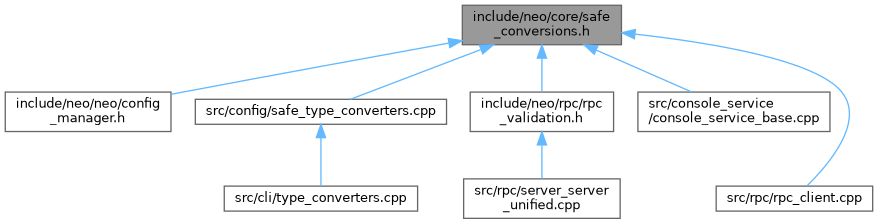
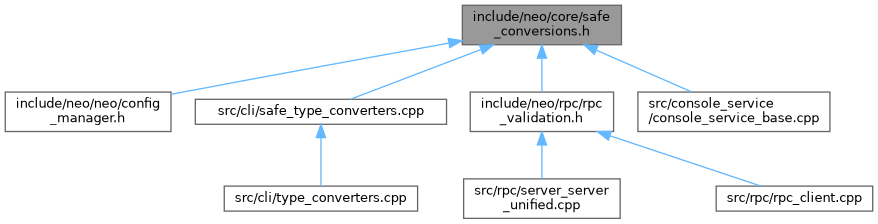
edge "src/rpc/rpc_client.cpp" -> "include/neo/core/safe _conversions.h": now "src/rpc/rpc_client.cpp" -> "include/neo/rpc/rpc _validation.h"
node "src/config/safe_type_converters.cpp": label "src/config/safe_type_converters.cpp" -> "src/cli/safe_type_converters.cpp"
